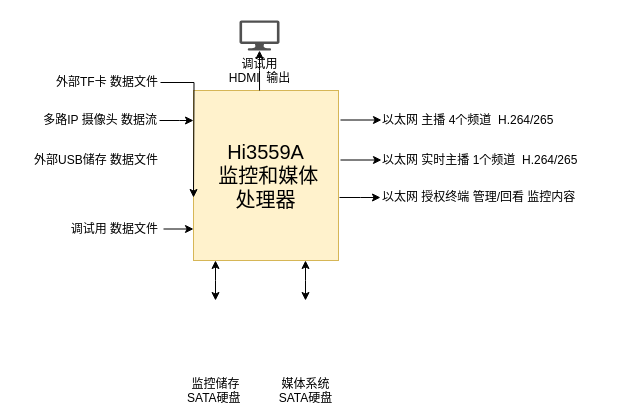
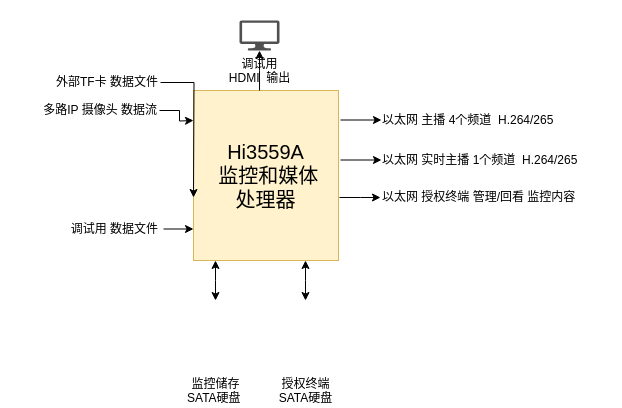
node "多路IP 摄像头 数据流": moved (100, 121) -> (100, 111)
node "外部USB储存 数据文件": removed
node "媒体系统 SATA硬盘": label "媒体系统 SATA硬盘" -> "授权终端 SATA硬盘"
